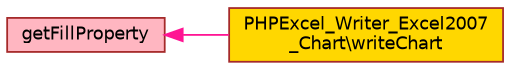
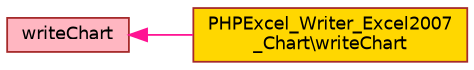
node "getFillProperty": label "getFillProperty" -> "writeChart"
